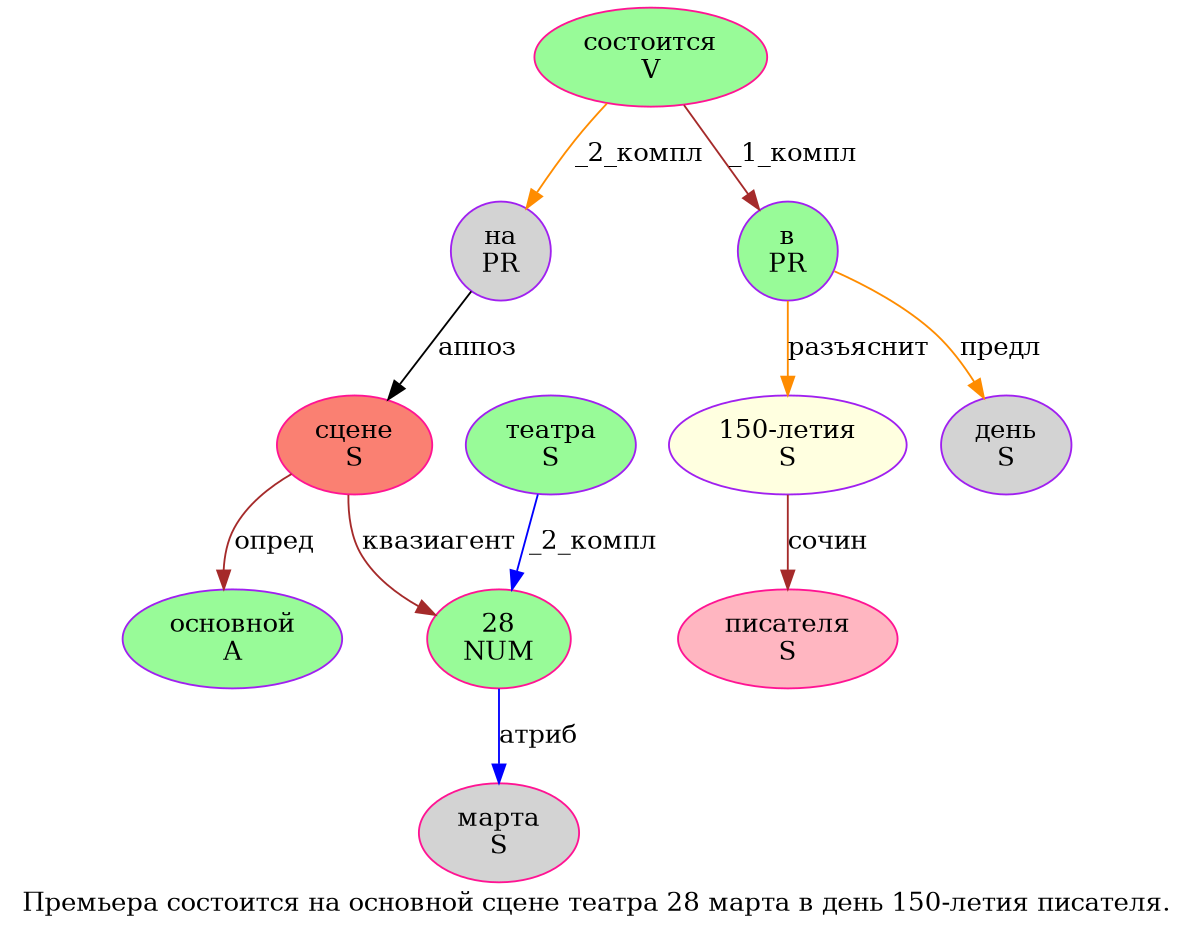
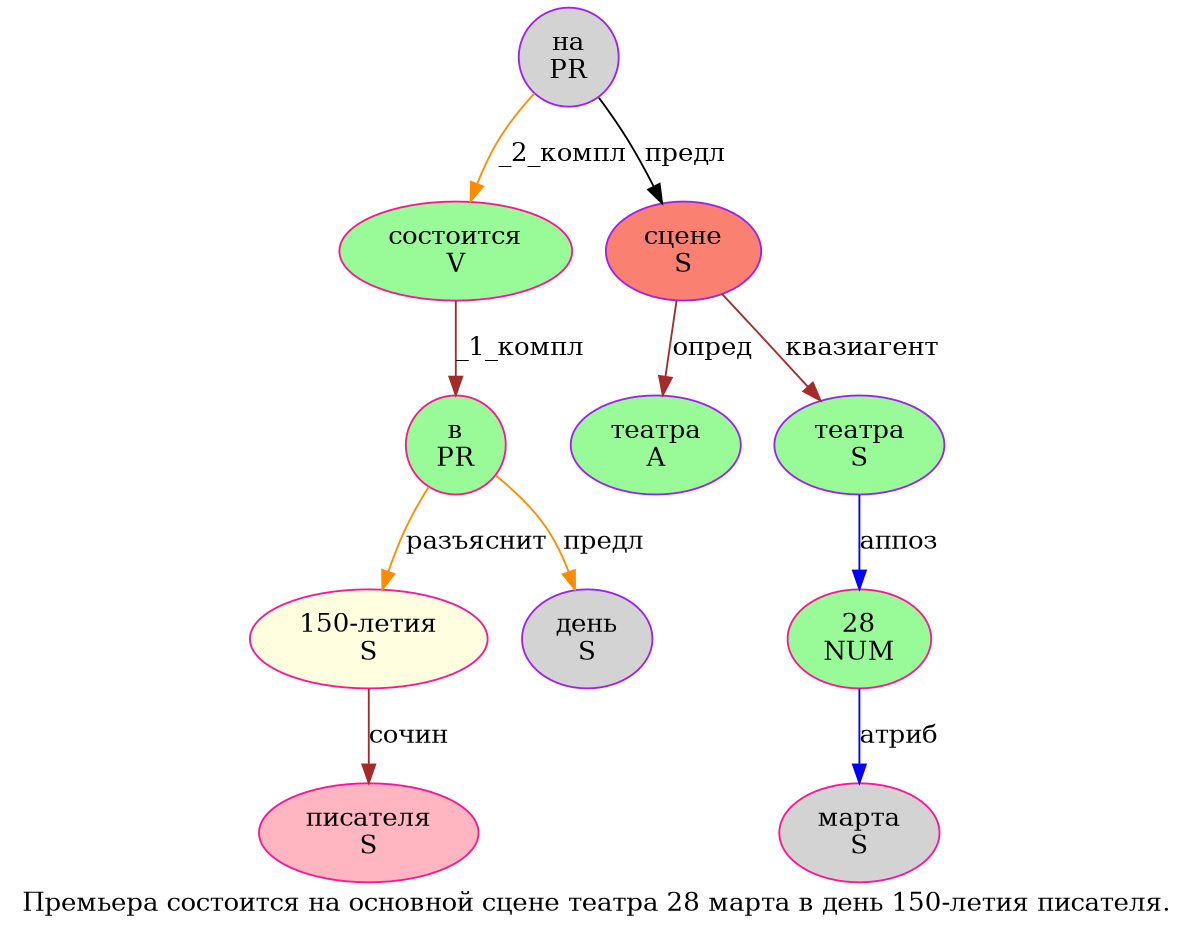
edge "состоится V" -> "на PR": reversed
node "в PR": color purple -> deeppink
edge "на PR" -> "сцене S": label "аппоз" -> "предл"
node "сцене S": color deeppink -> purple
node "150-летия S": color purple -> deeppink
edge "театра S" -> "28 NUM": label "_2_компл" -> "аппоз"
edge "сцене S" -> "28 NUM": now "сцене S" -> "театра S"
node "основной A": label "основной A" -> "театра A"
